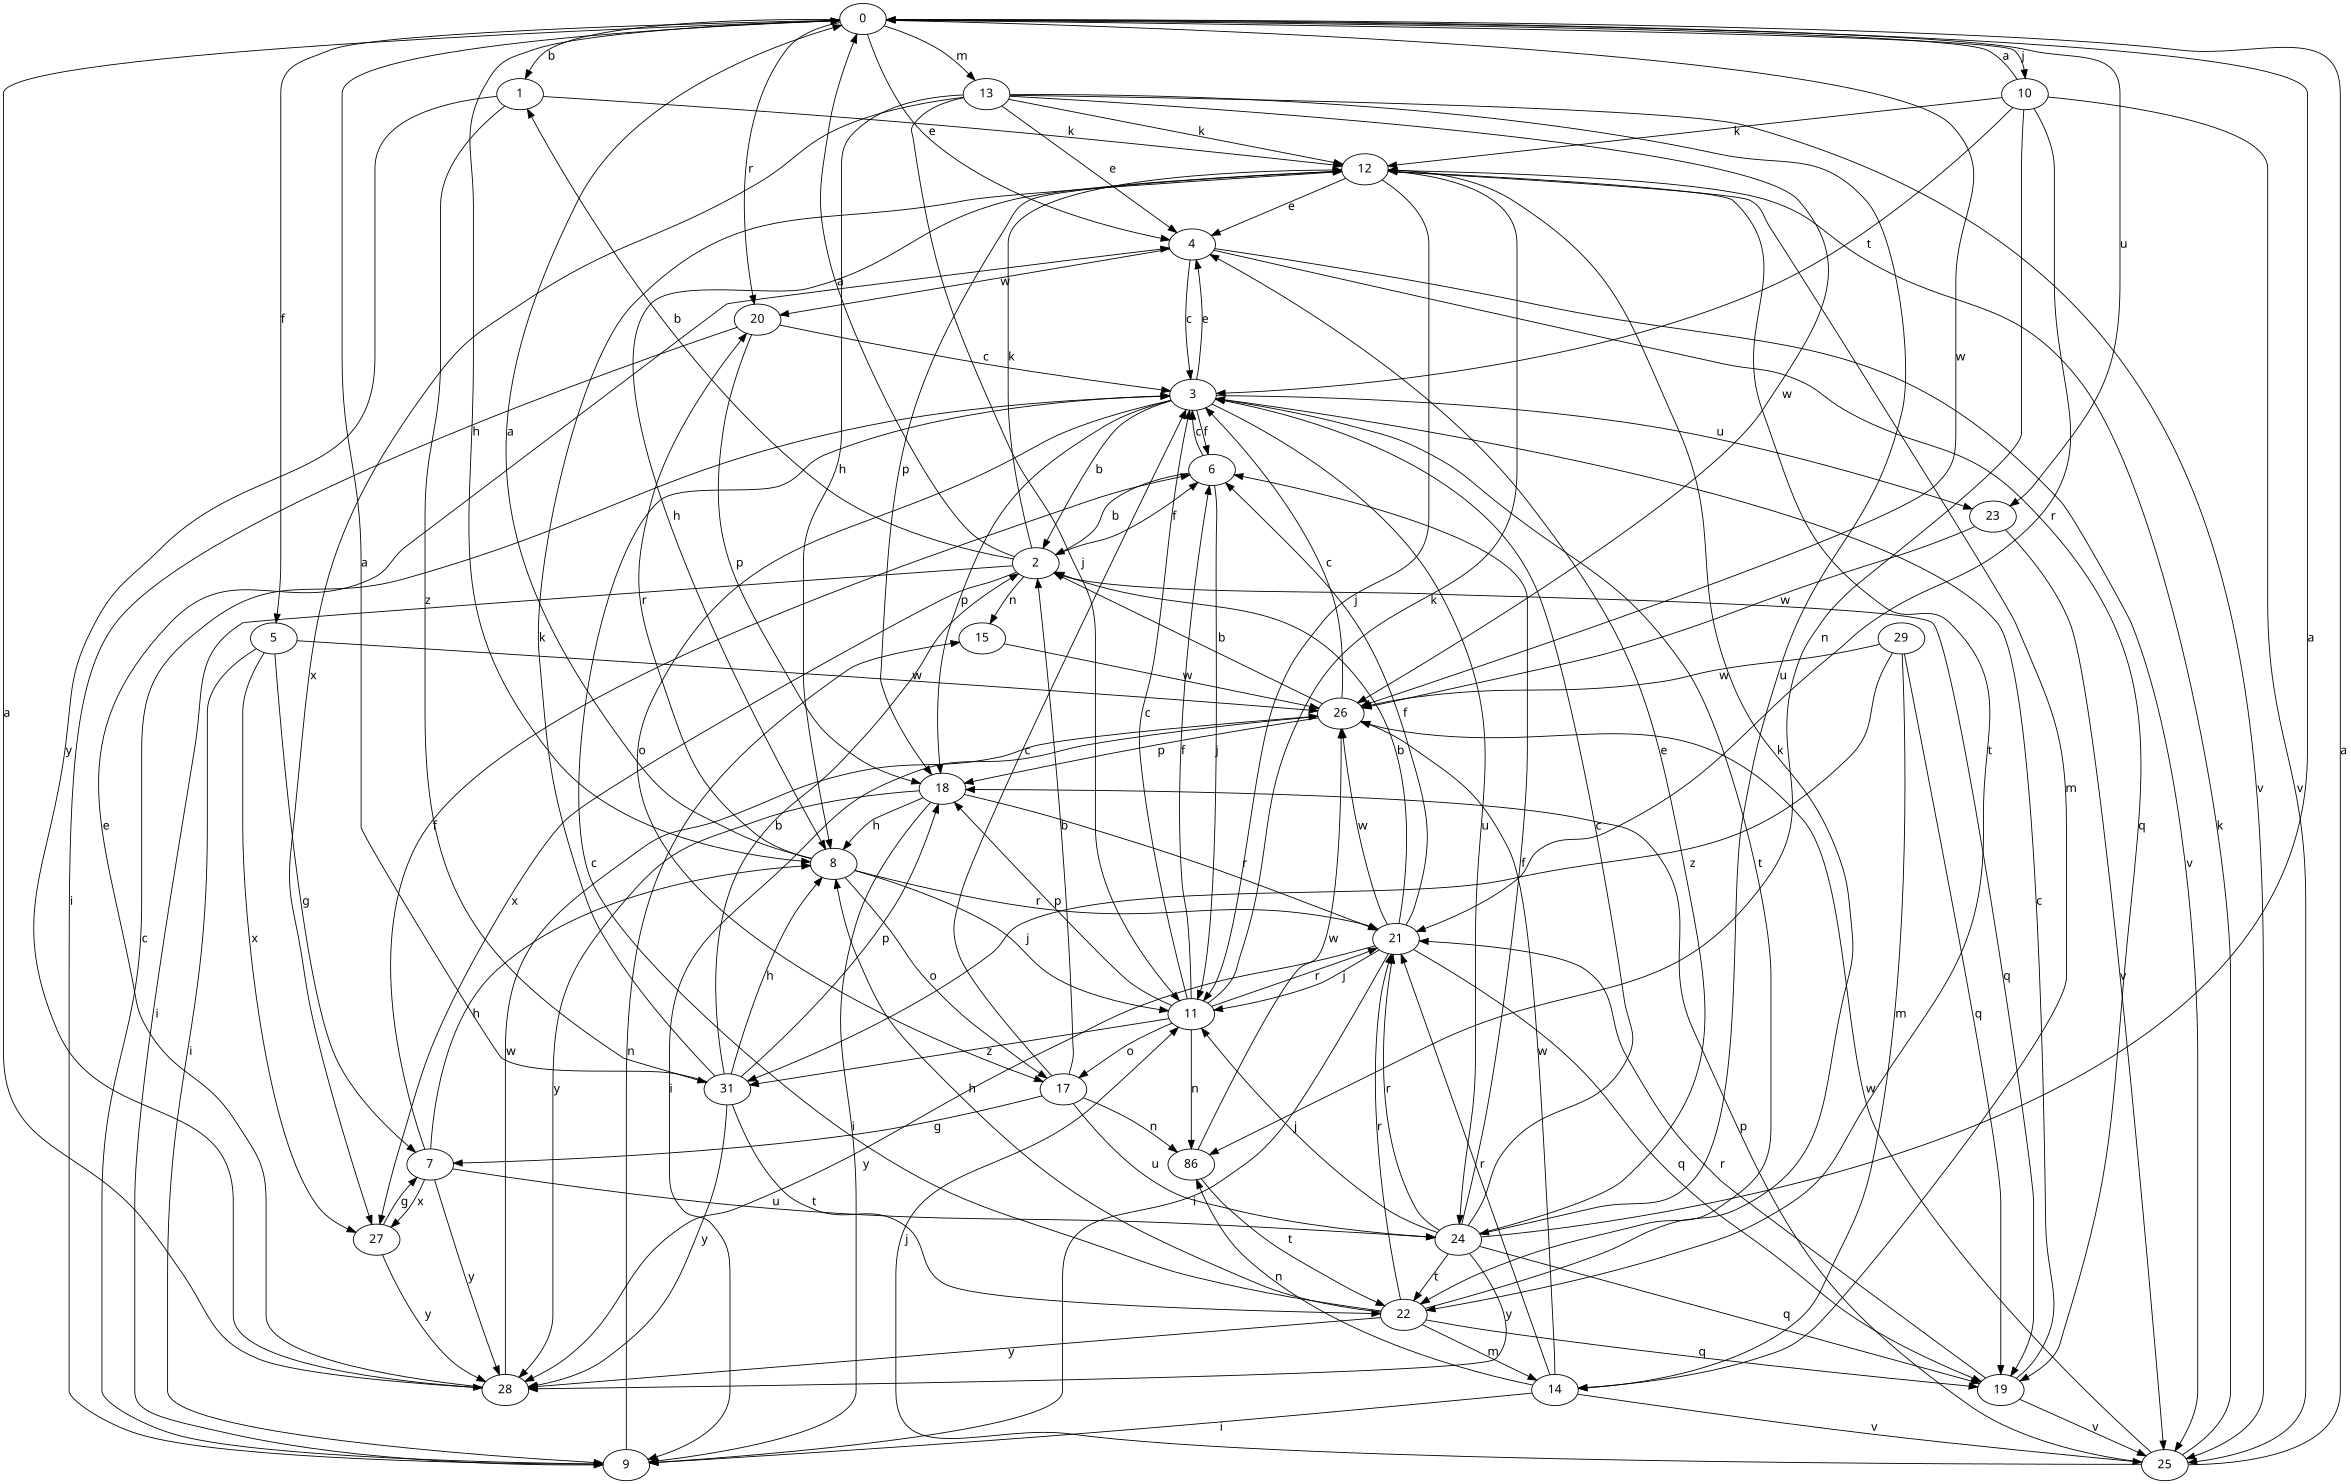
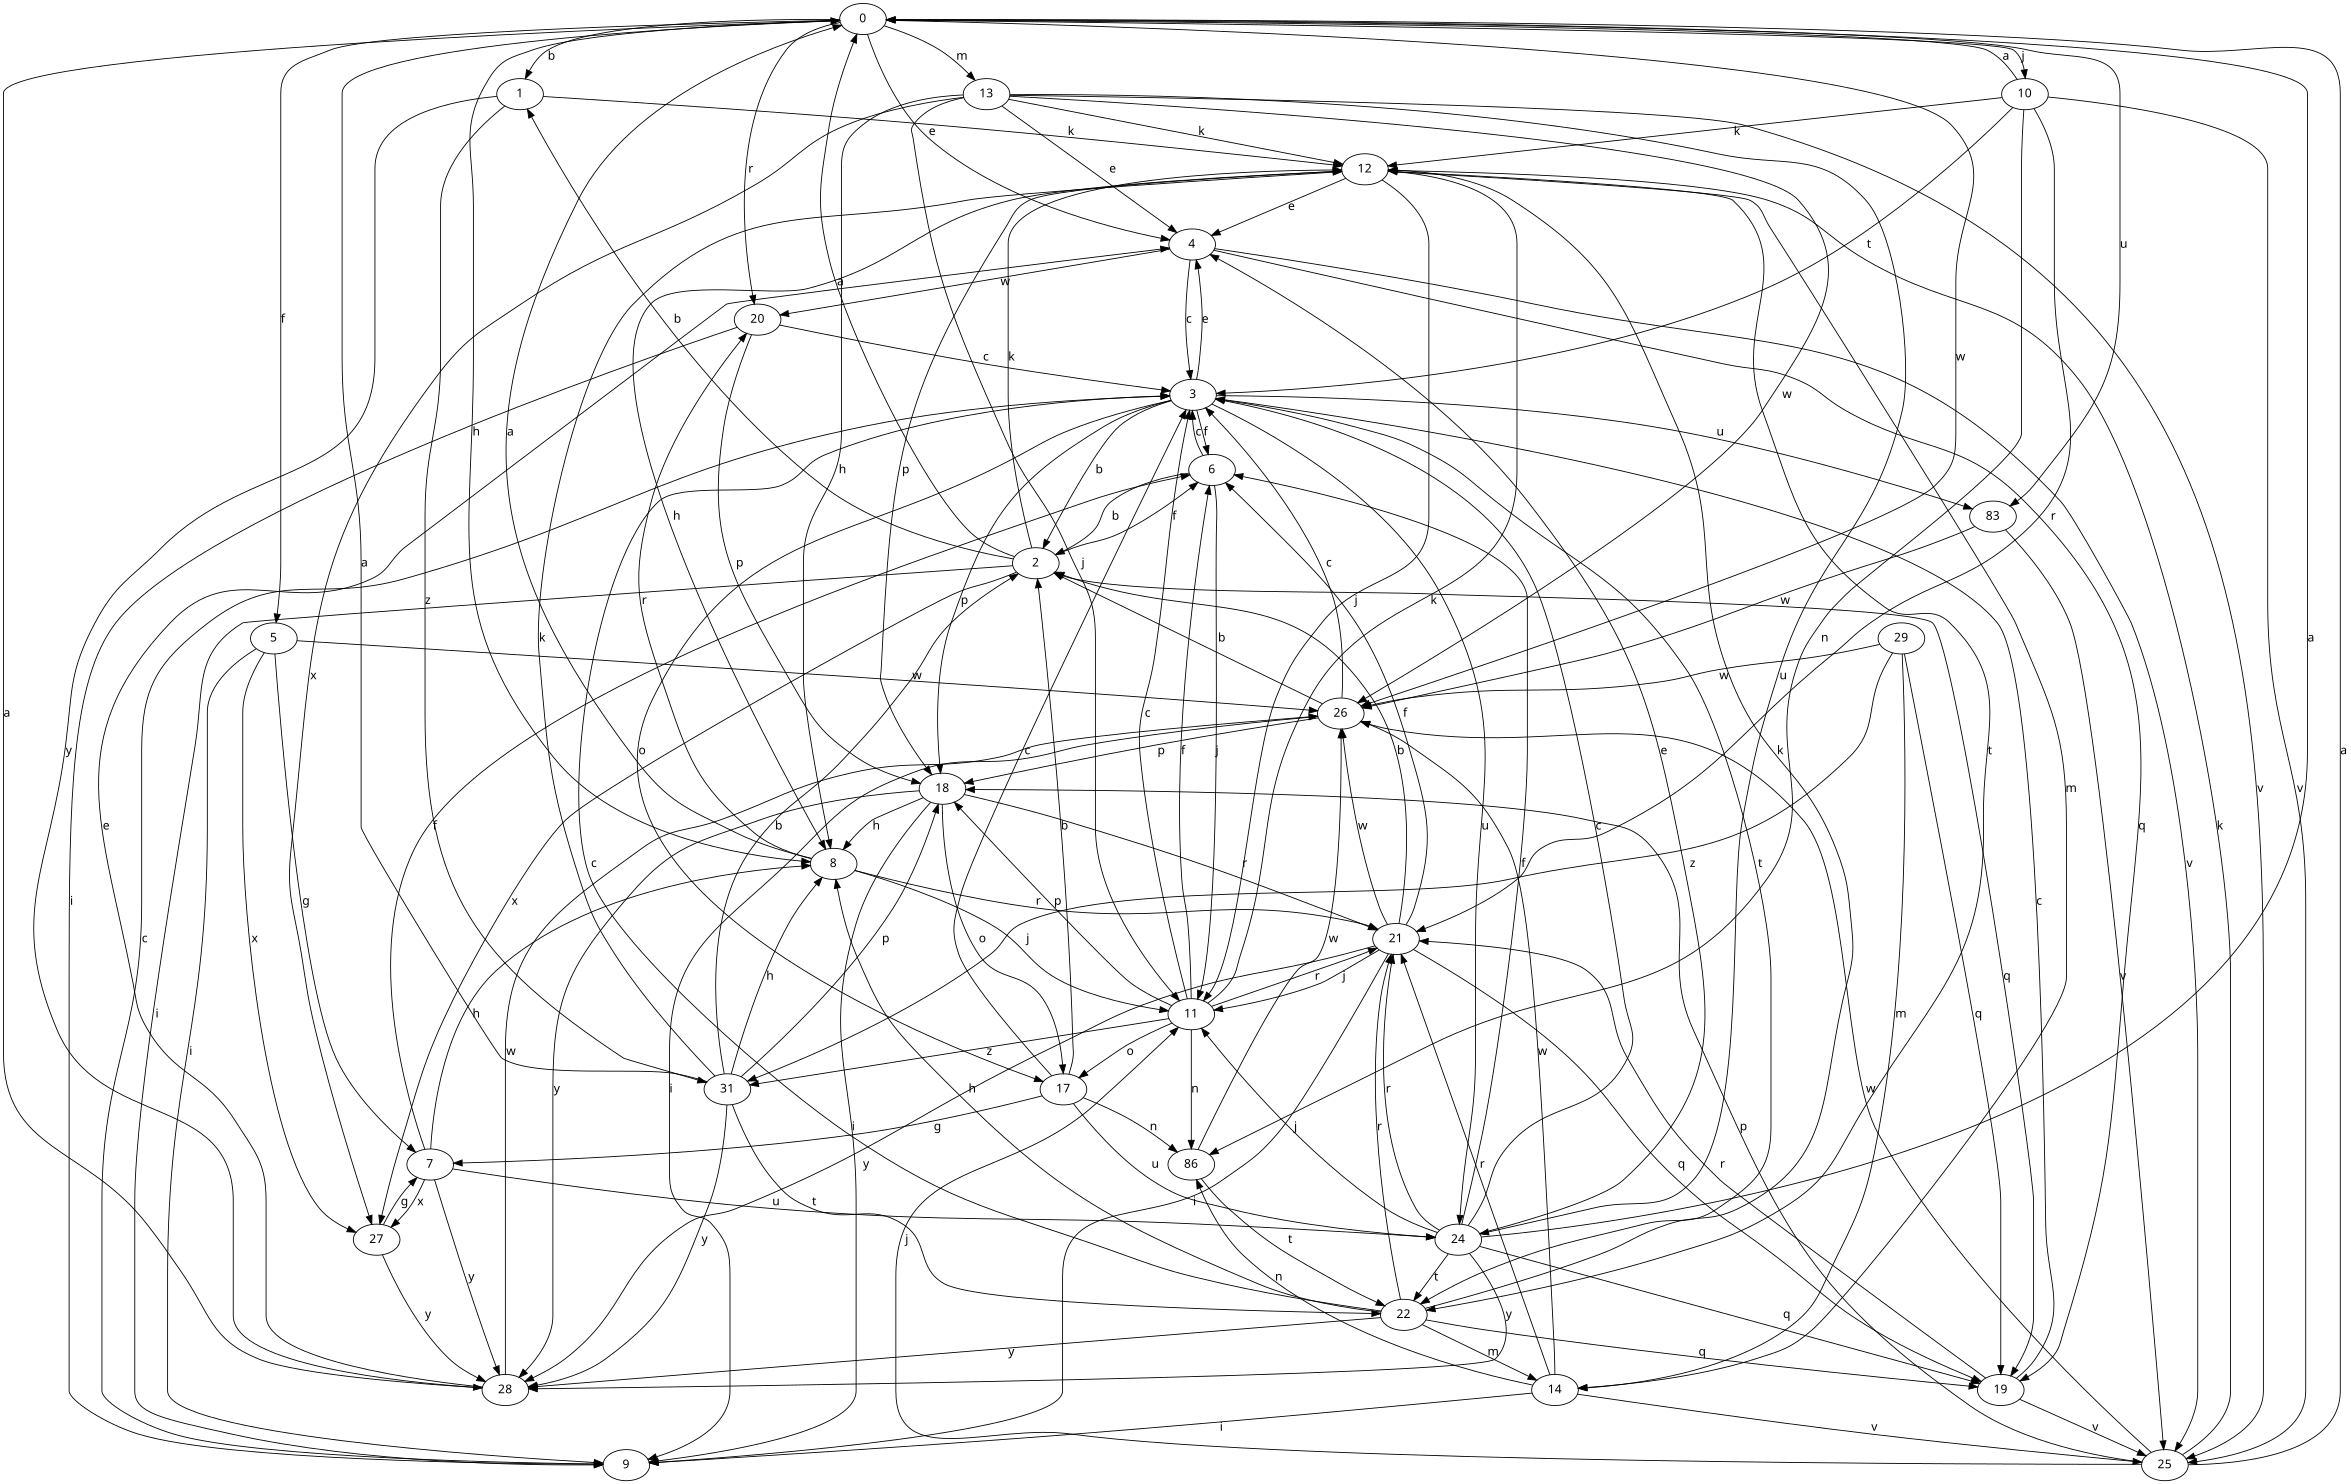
node "23": label "23" -> "83"
node "15": removed
edge "8" -> "17": now "18" -> "17"
